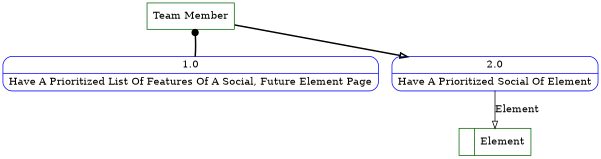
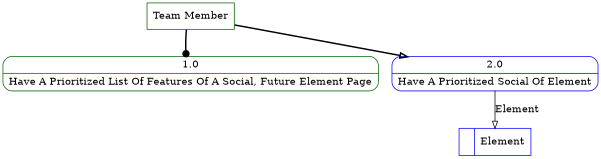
edge "1.0" -> "Team Member": reversed
node "1.0": color blue -> darkgreen
node "Element": color darkgreen -> blue
